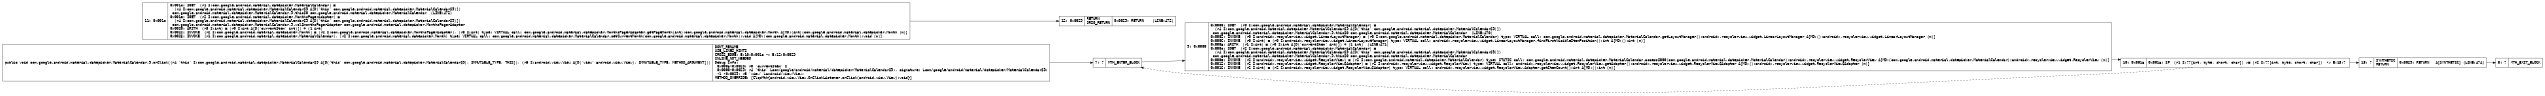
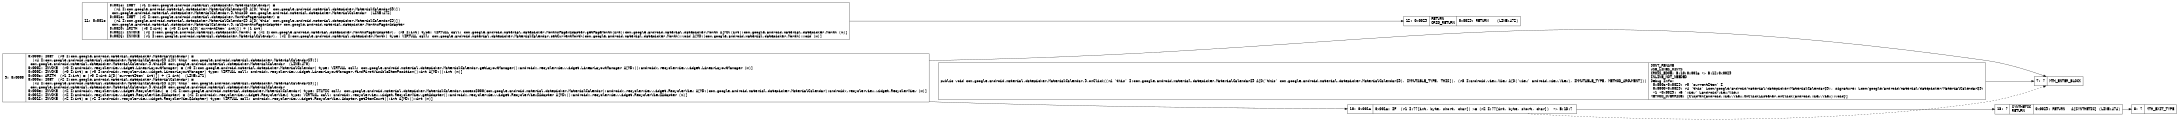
edge "7: ?" -> "9: 0x0000": reversed
node "8: ?": text "MTH_EXIT_BLOCK" -> "MTH_EXIT_TYPE"
